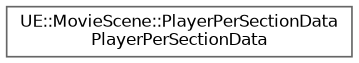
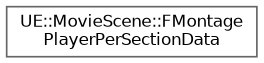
node "UE::MovieScene::PlayerPerSectionData PlayerPerSectionData": label "UE::MovieScene::PlayerPerSectionData PlayerPerSectionData" -> "UE::MovieScene::FMontage PlayerPerSectionData"
